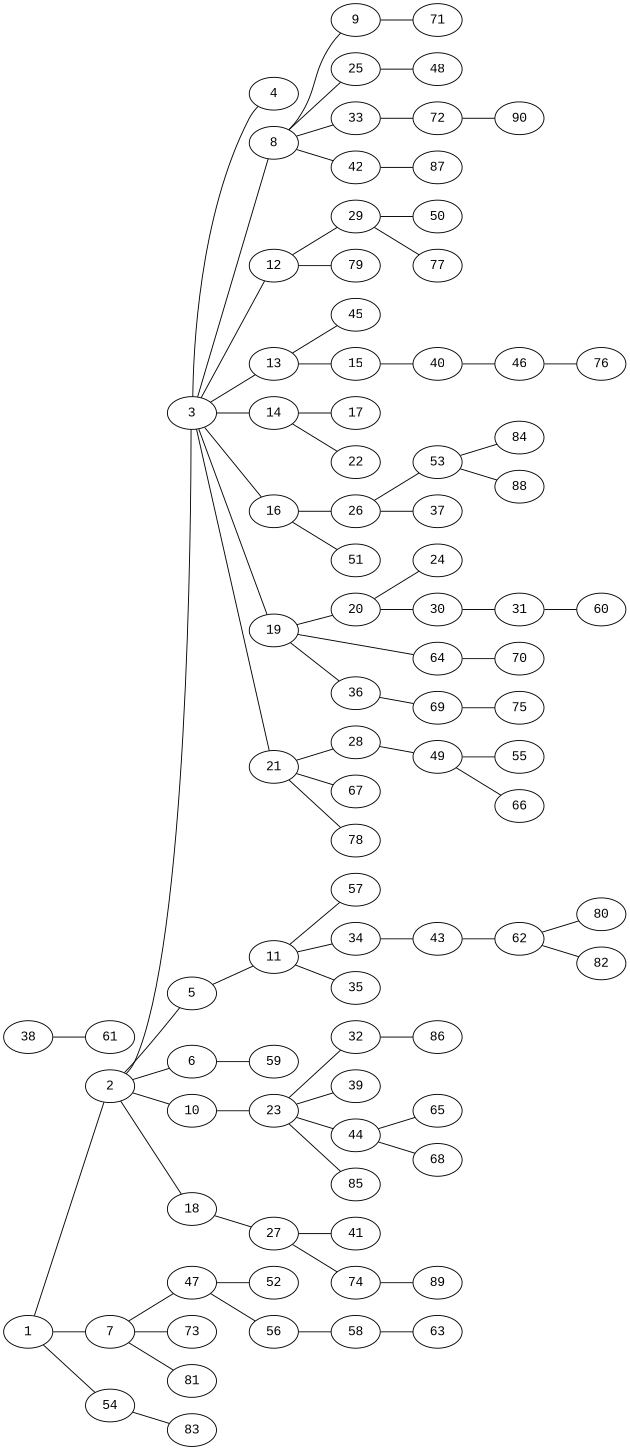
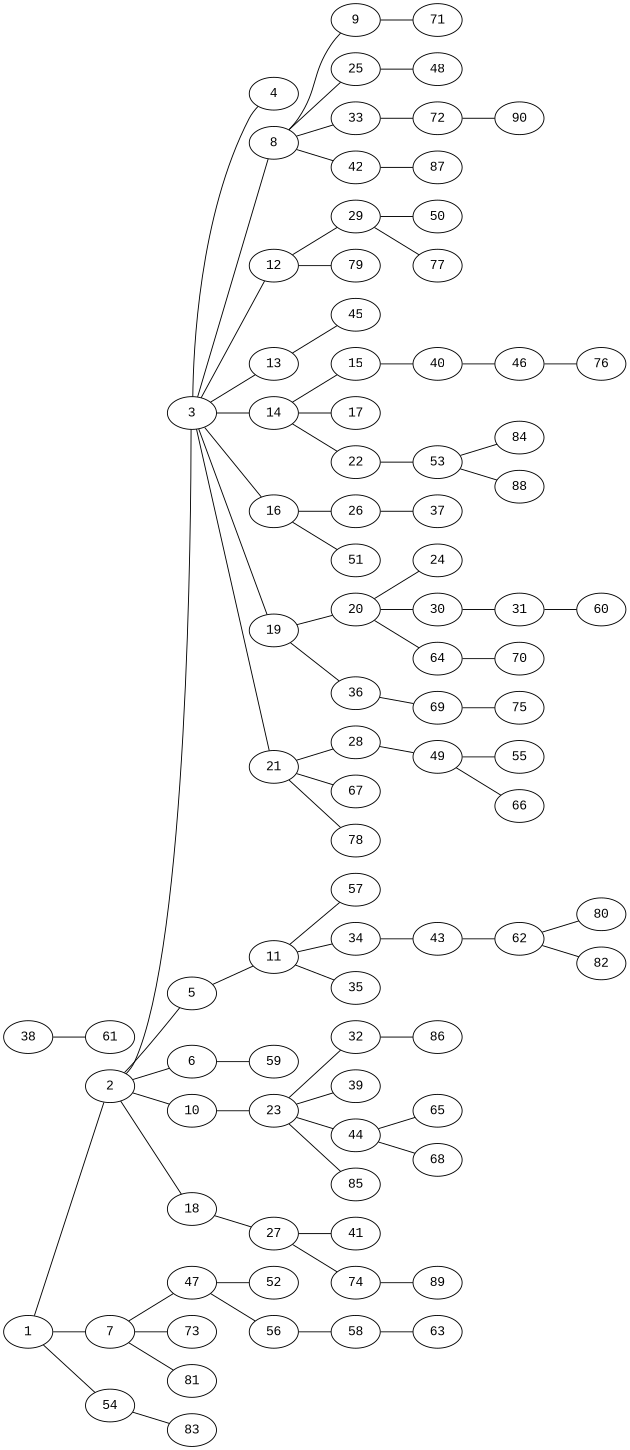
edge "13" -- "15": now "14" -- "15"
edge "53" -- "26": now "53" -- "22"
edge "19" -- "64": now "20" -- "64"
